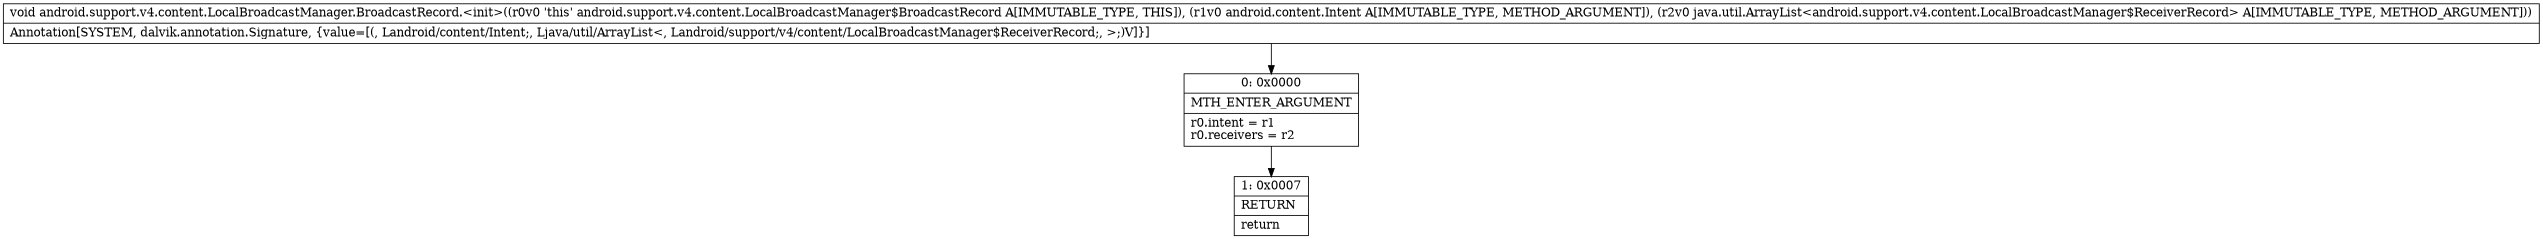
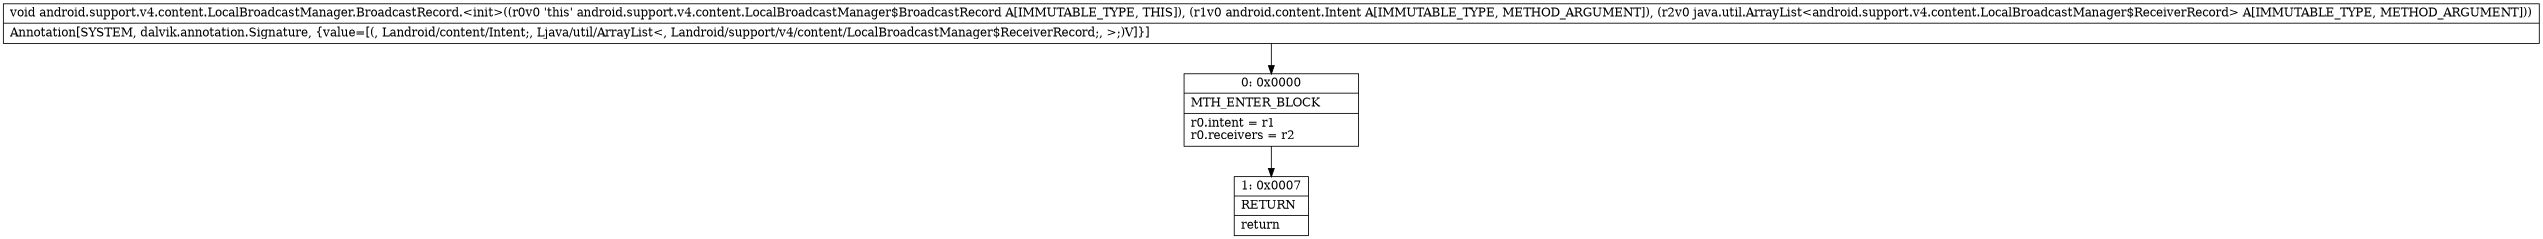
node "0: 0x0000": text "MTH_ENTER_ARGUMENT" -> "MTH_ENTER_BLOCK"
